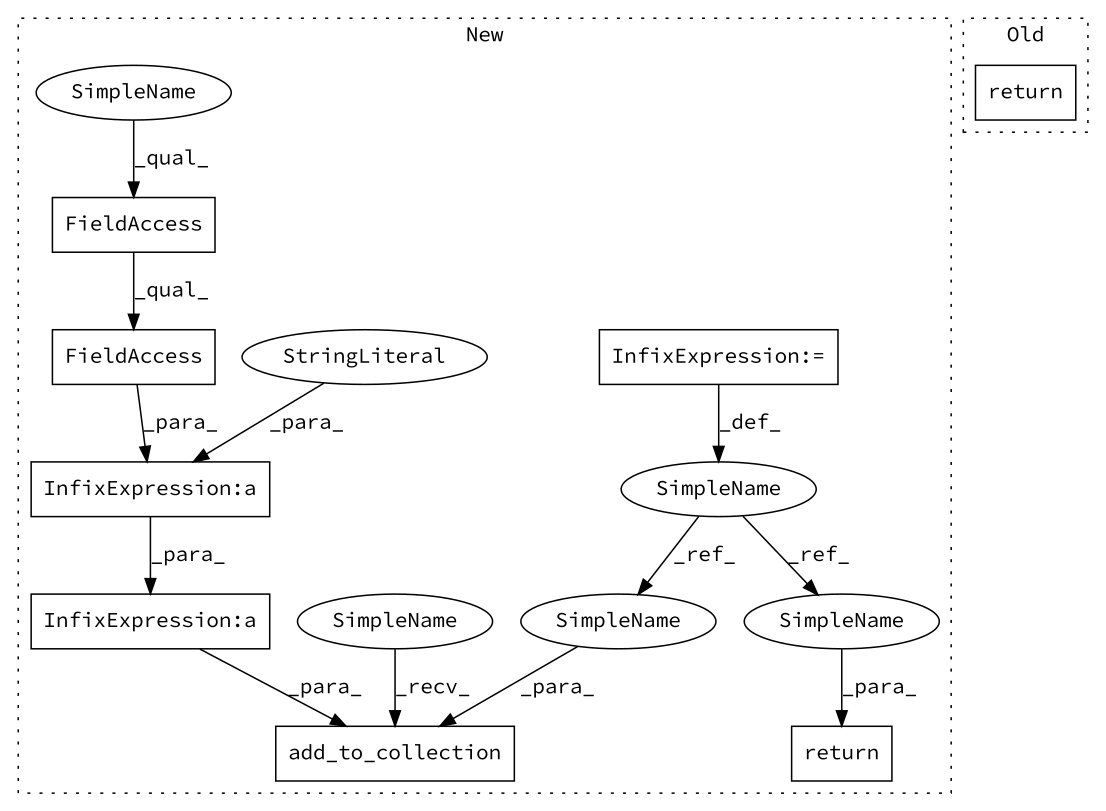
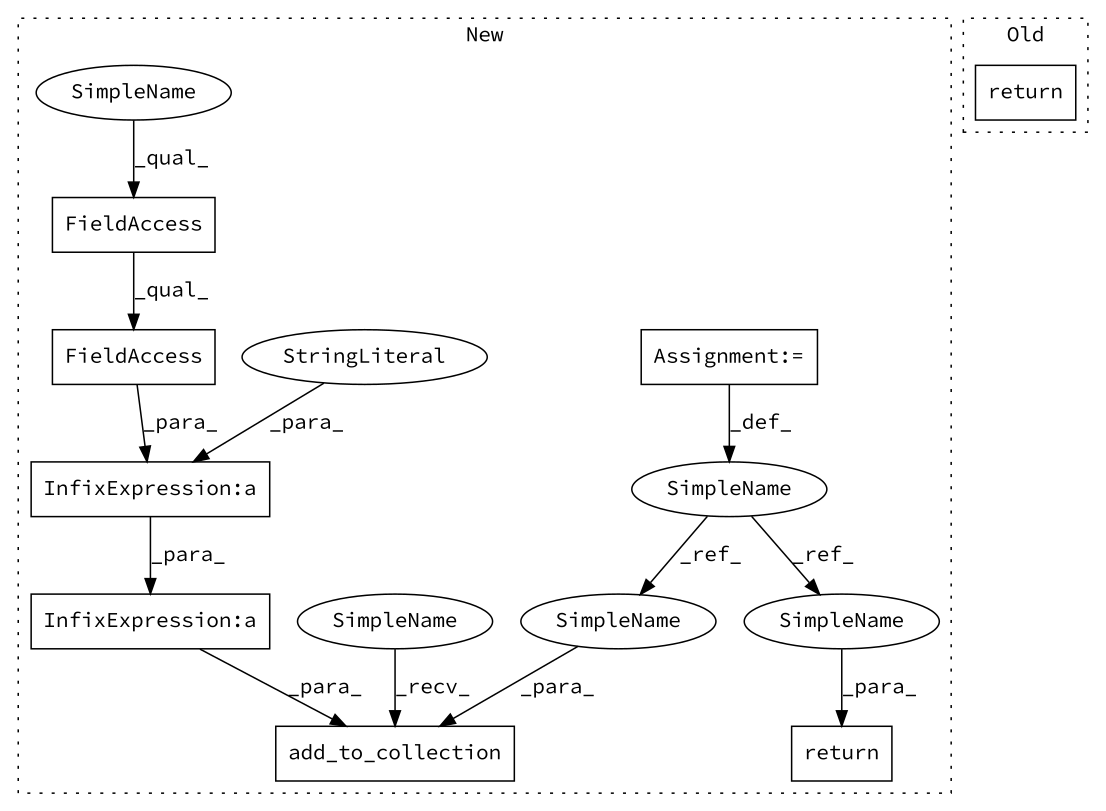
node "InfixExpression:=": label "InfixExpression:=" -> "Assignment:="
